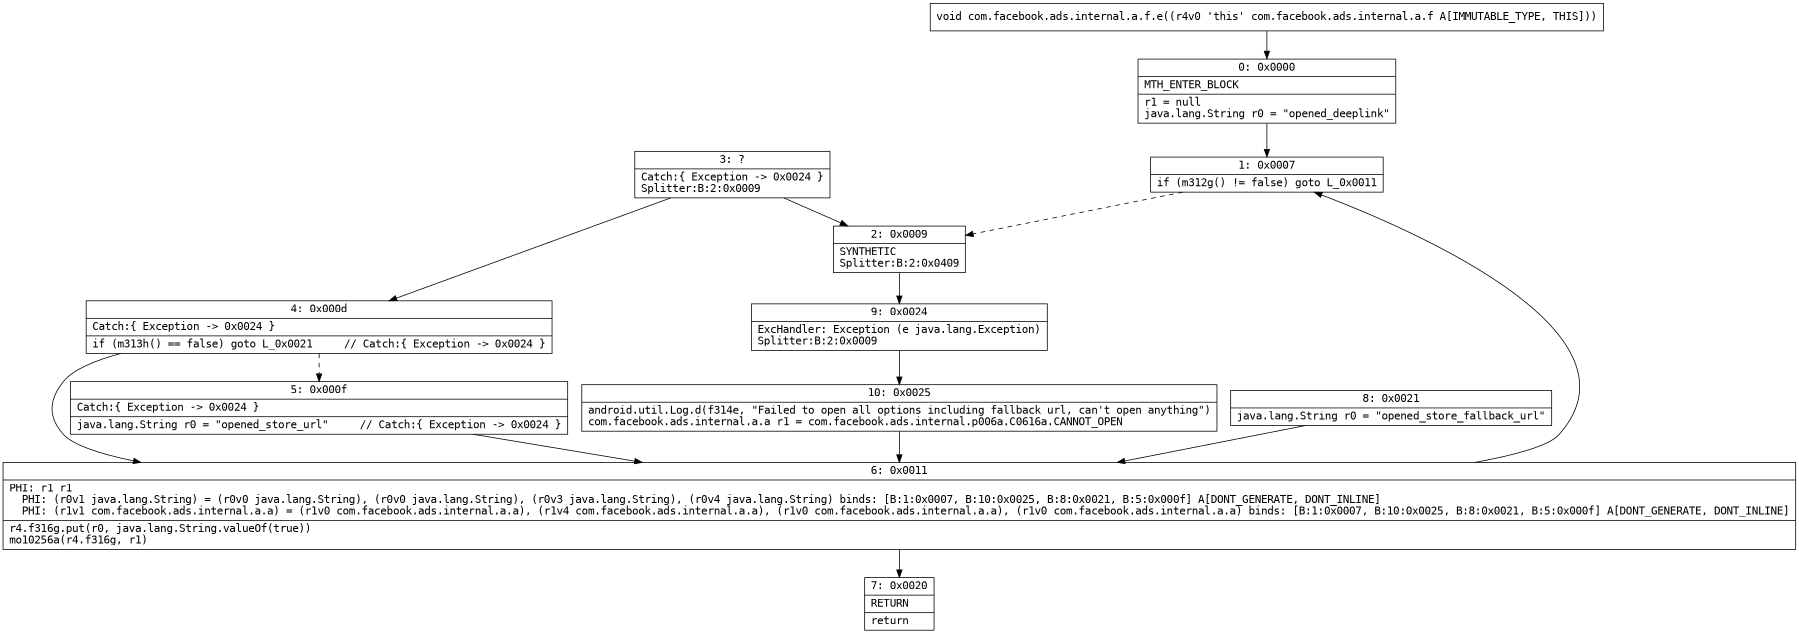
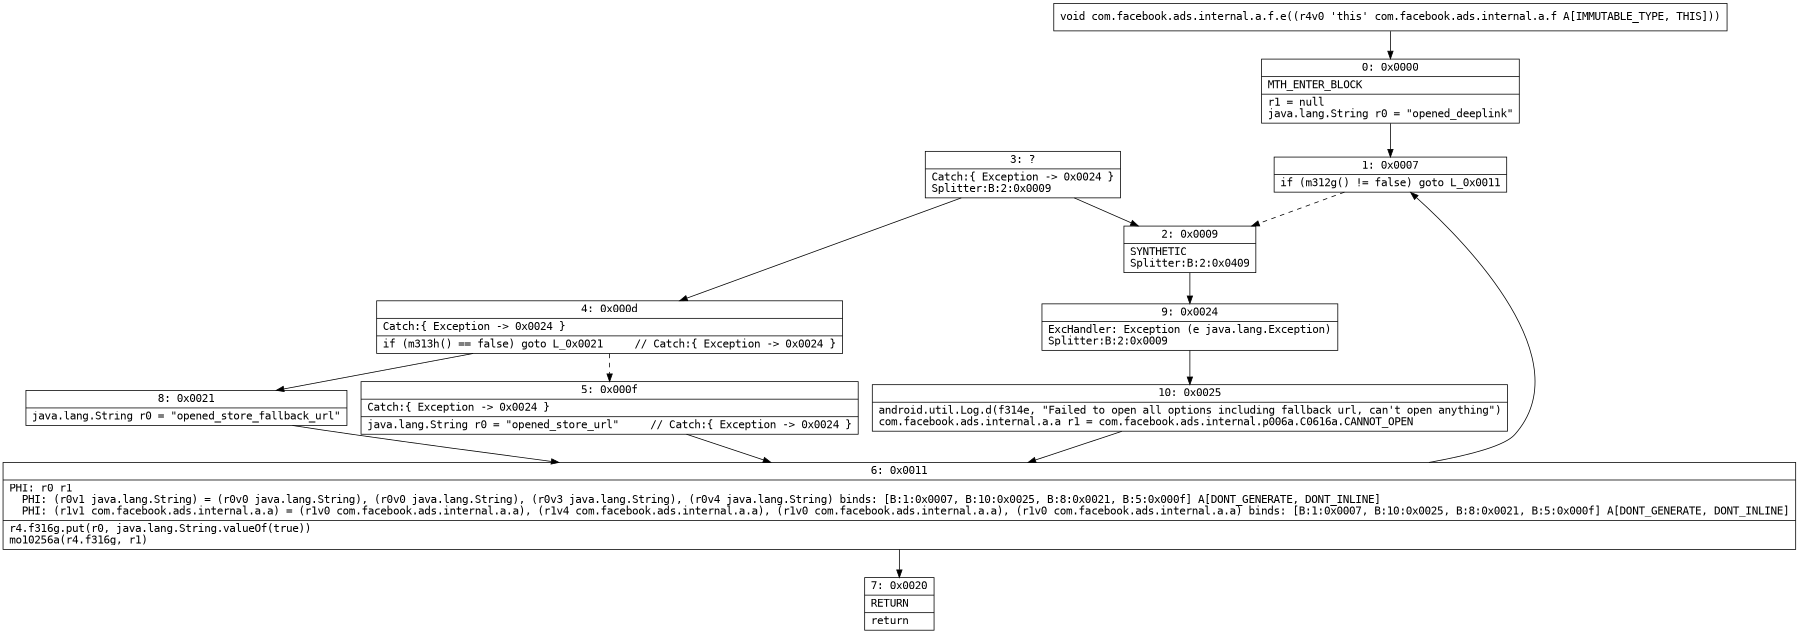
edge "4: 0x000d" -> "6: 0x0011": now "4: 0x000d" -> "8: 0x0021"
node "6: 0x0011": text "PHI: r1 r1" -> "PHI: r0 r1"
